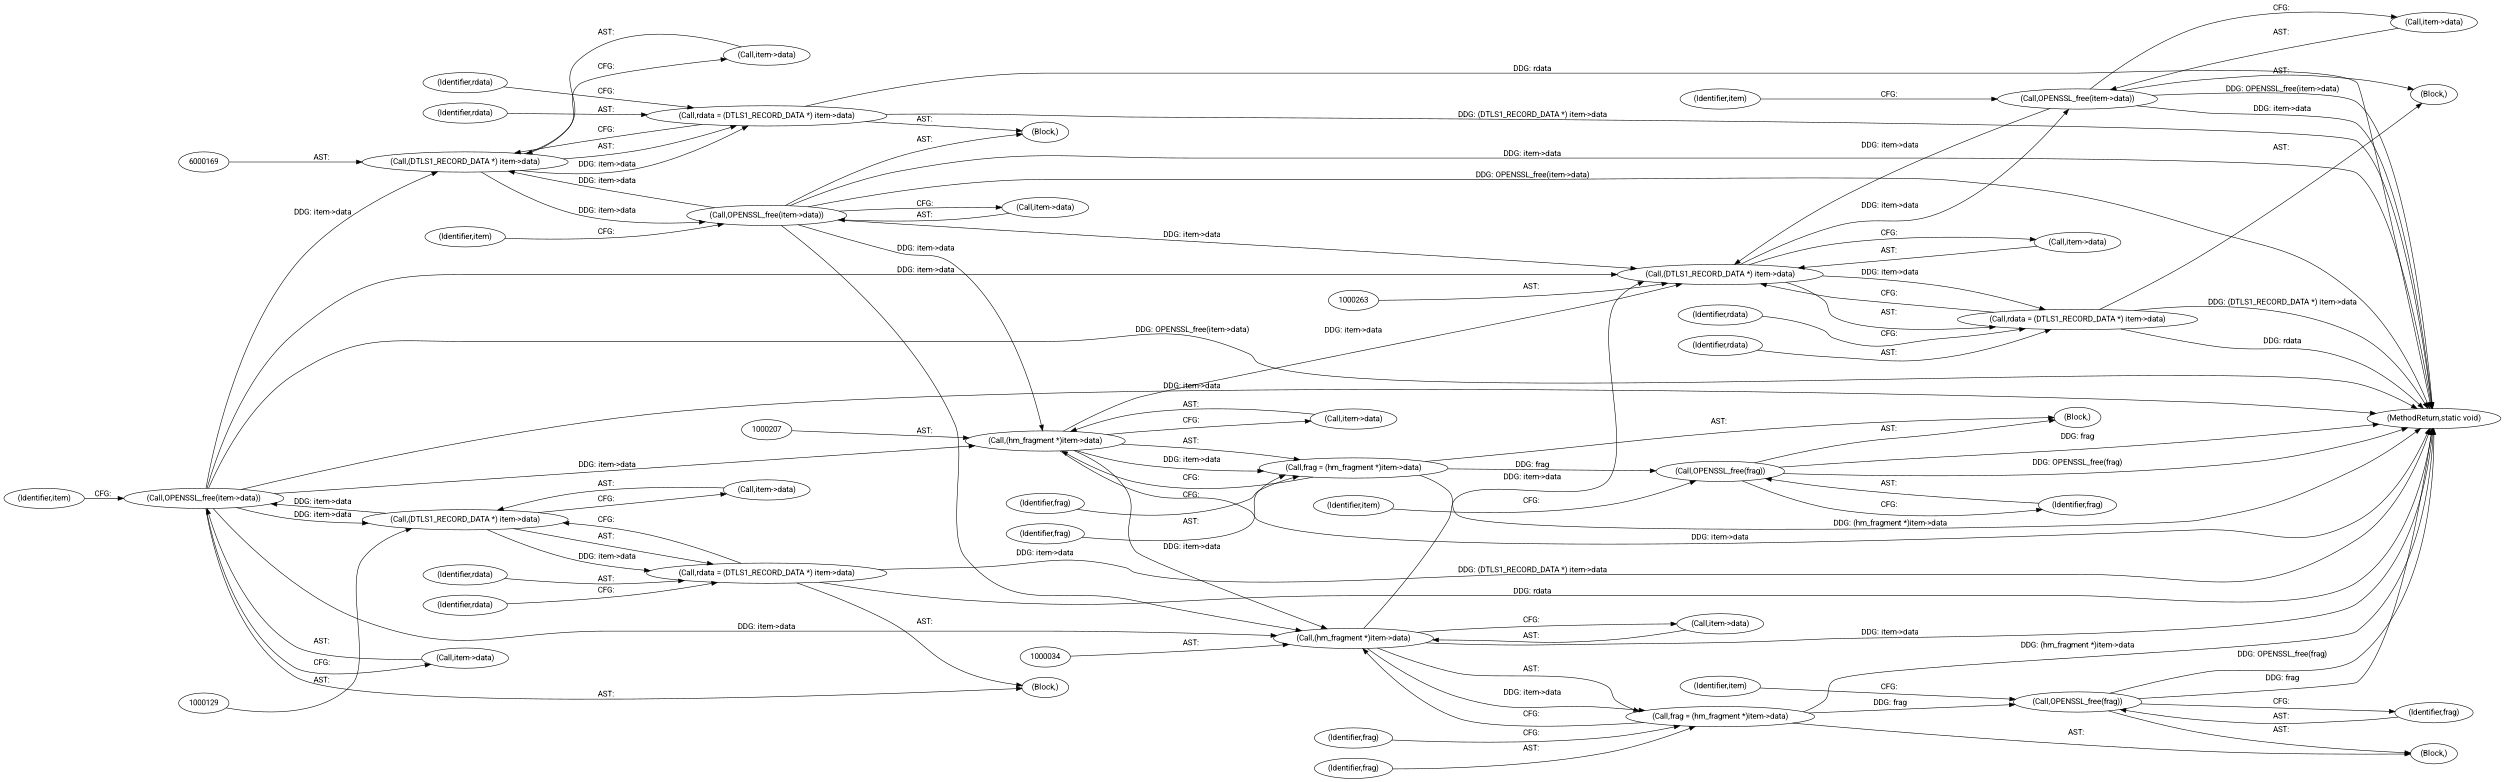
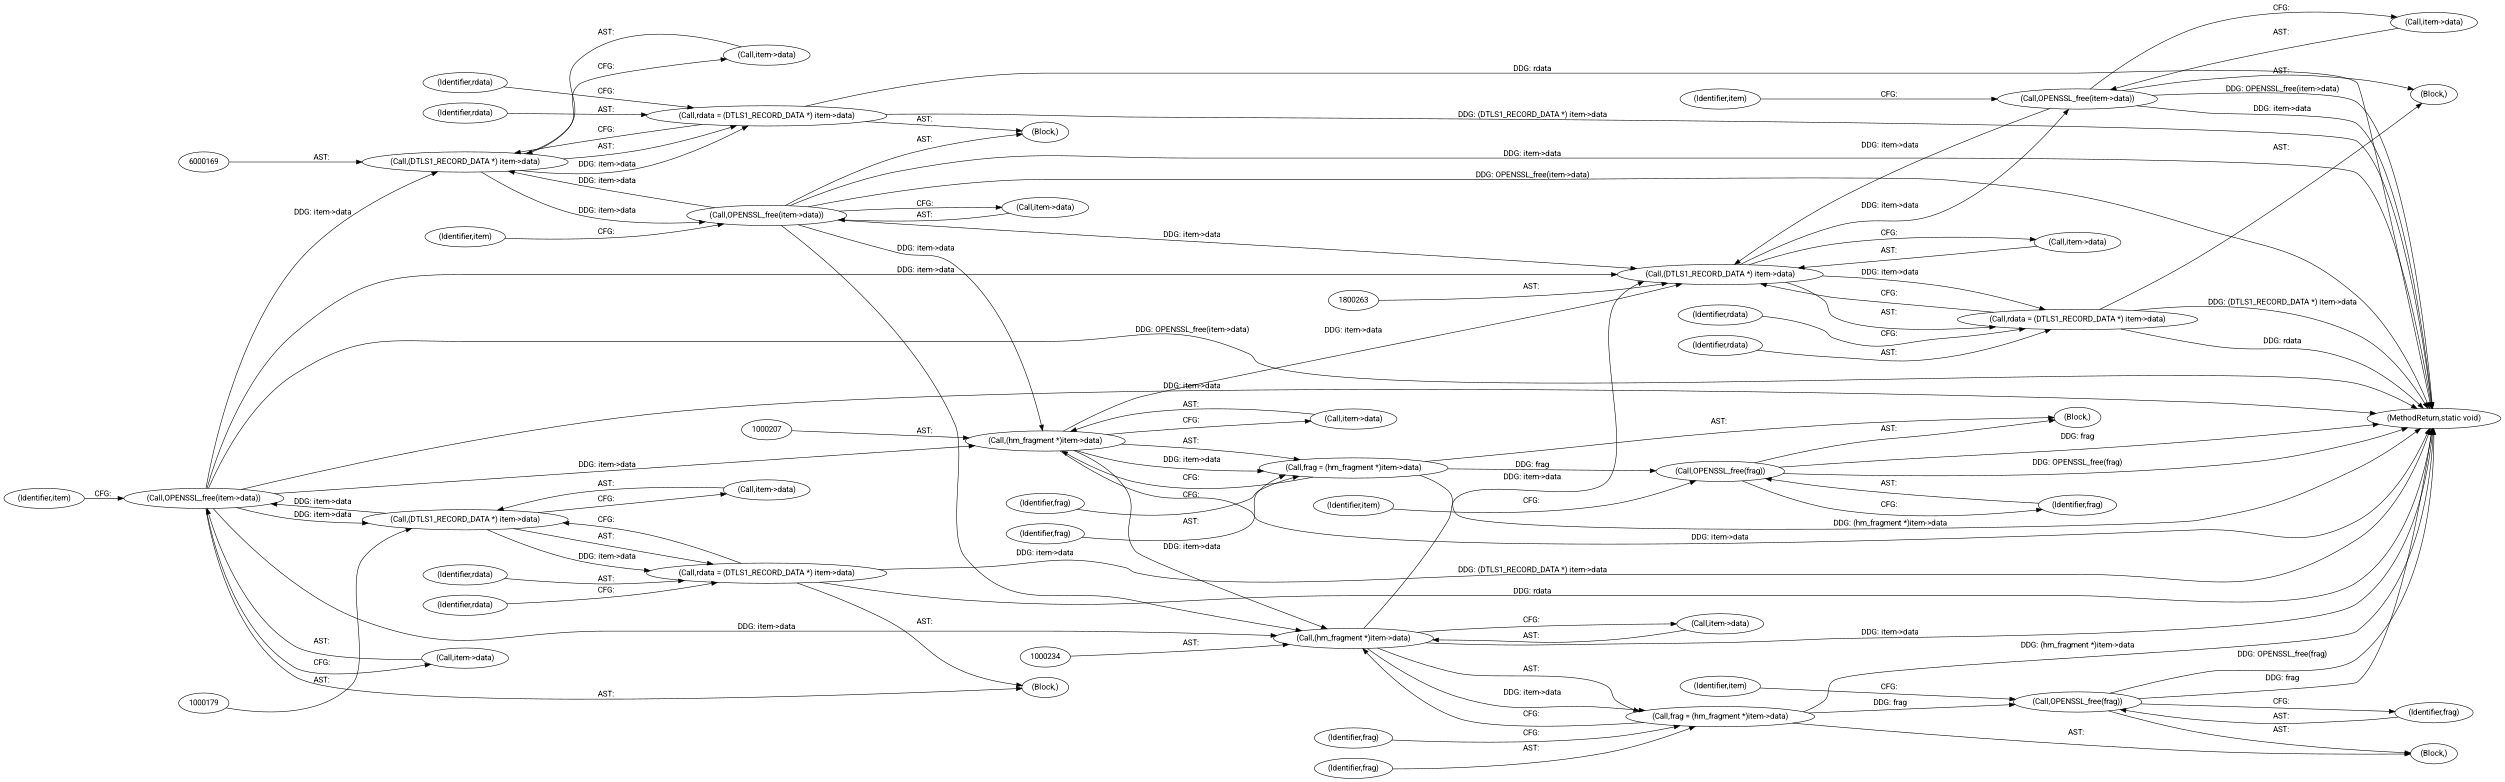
node "1000263": label "1000263" -> "1800263"
node "1000034": label "1000034" -> "1000234"
node "1000129": label "1000129" -> "1000179"
